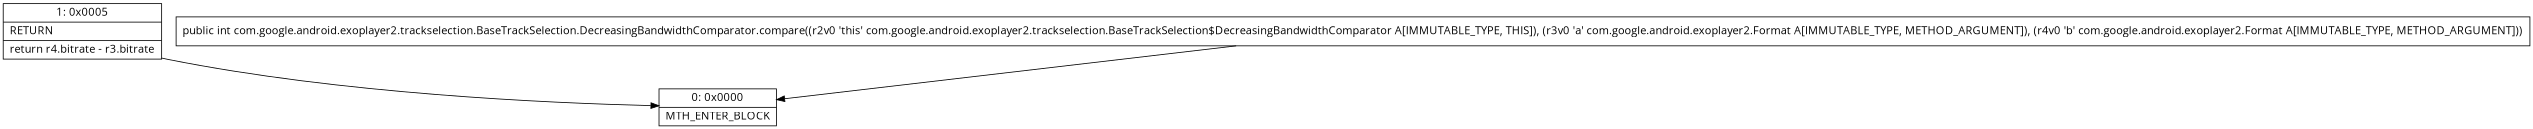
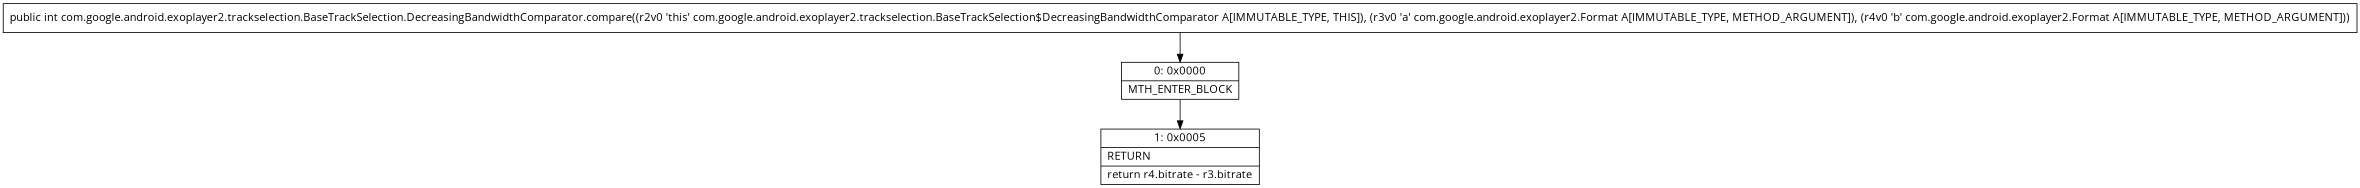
edge "1: 0x0005" -> "0: 0x0000": reversed
